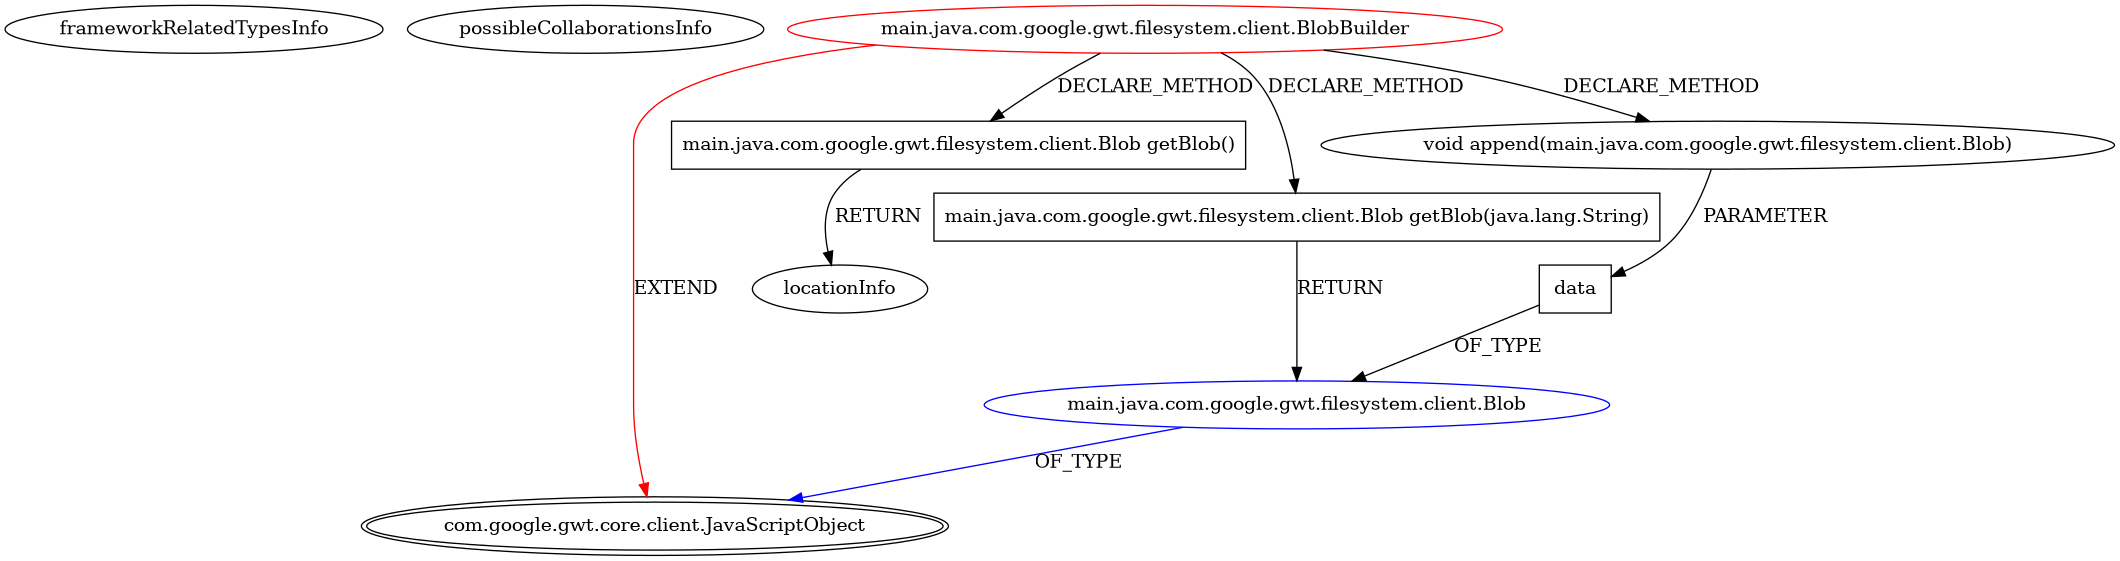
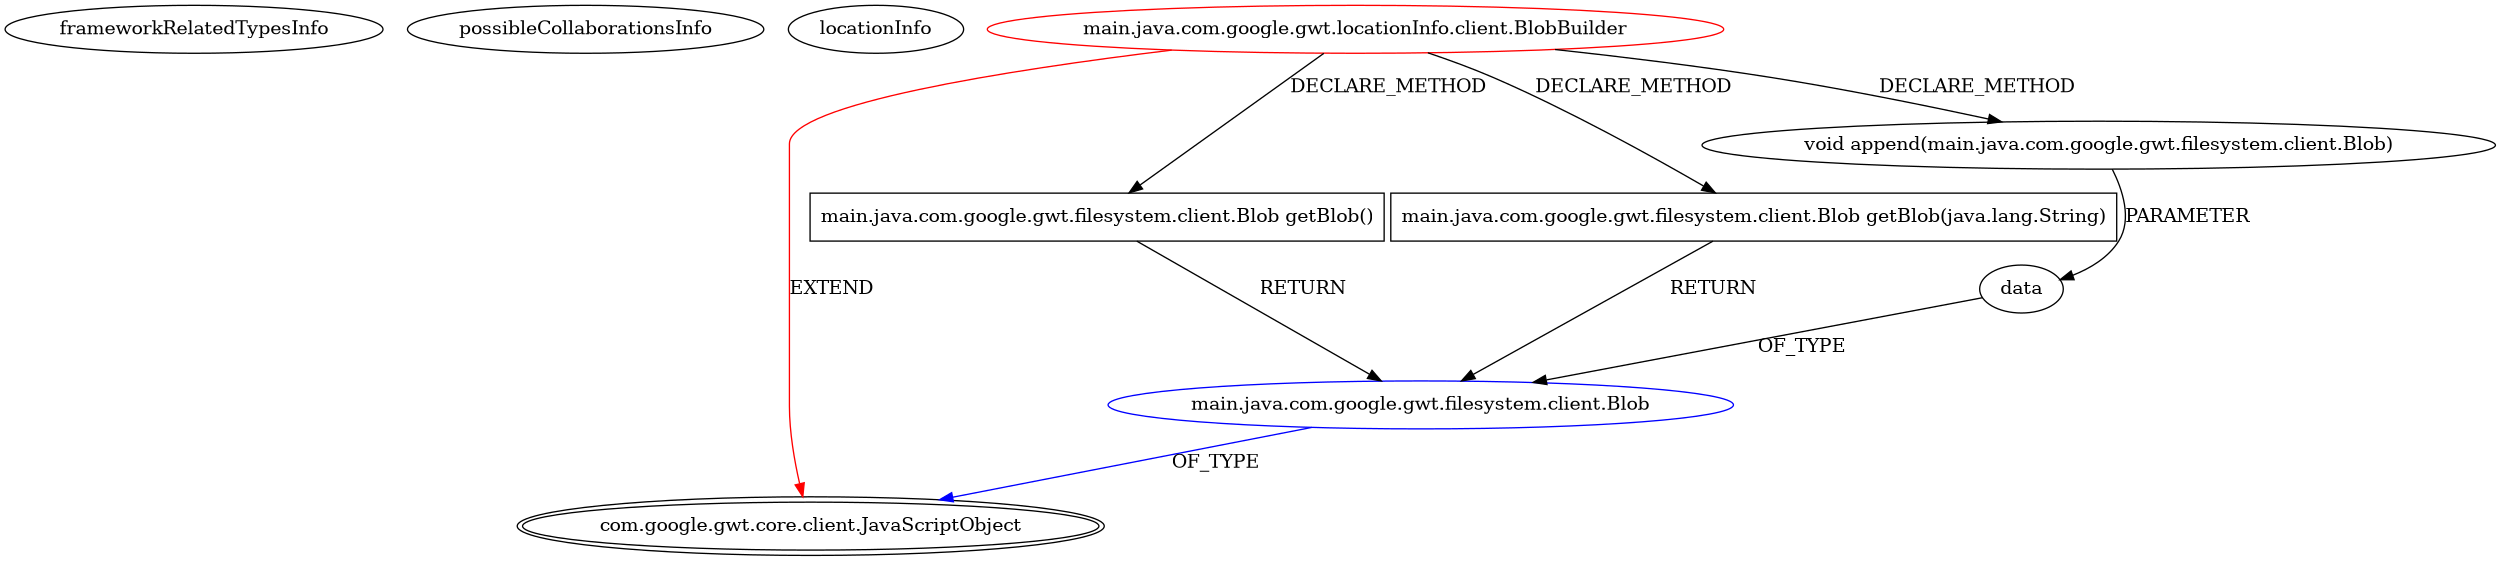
node "main.java.com.google.gwt.filesystem.client.BlobBuilder": label "main.java.com.google.gwt.filesystem.client.BlobBuilder" -> "main.java.com.google.gwt.locationInfo.client.BlobBuilder"
edge "main.java.com.google.gwt.filesystem.client.Blob getBlob()" -> "locationInfo": now "main.java.com.google.gwt.filesystem.client.Blob getBlob()" -> "main.java.com.google.gwt.filesystem.client.Blob"
node "data": shape box -> ellipse
